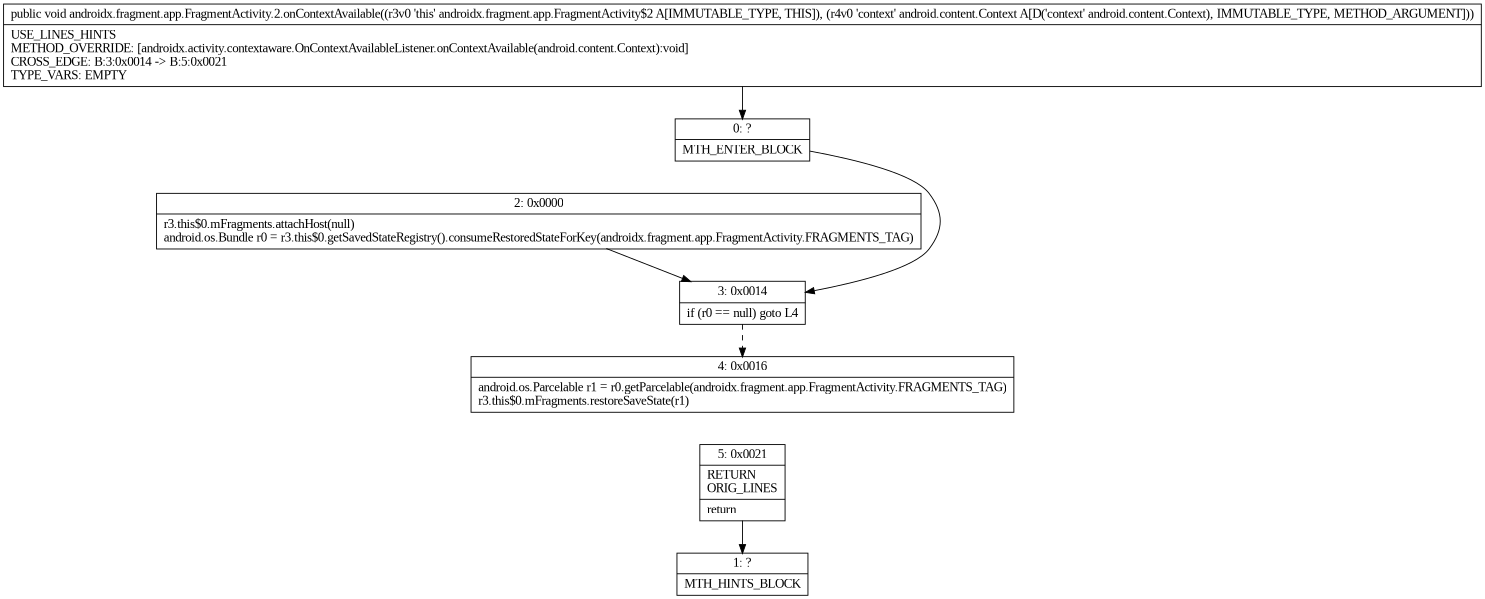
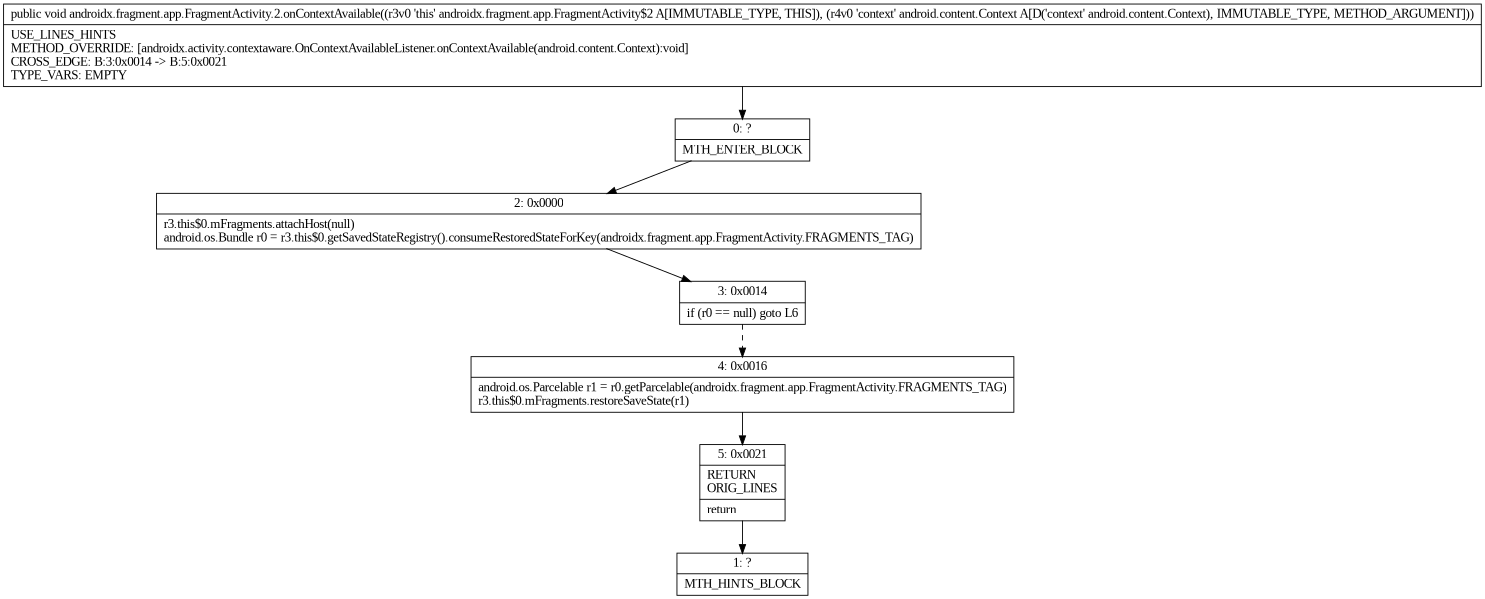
edge "0: ?" -> "3: 0x0014": now "0: ?" -> "2: 0x0000"
node "3: 0x0014": text "if (r0 == null) goto L4" -> "if (r0 == null) goto L6"
edge "4: 0x0016" -> "5: 0x0021": added
